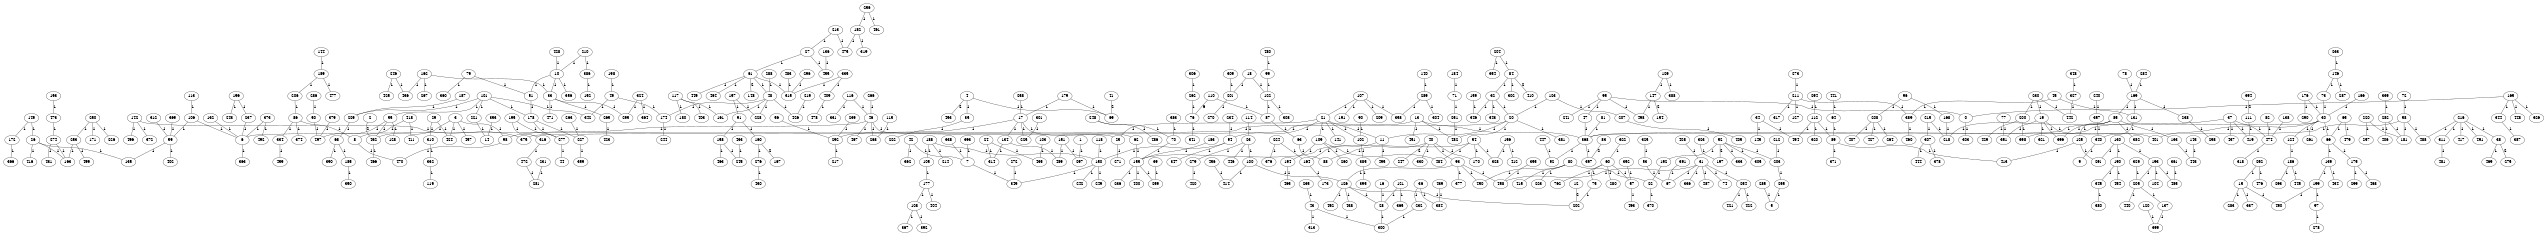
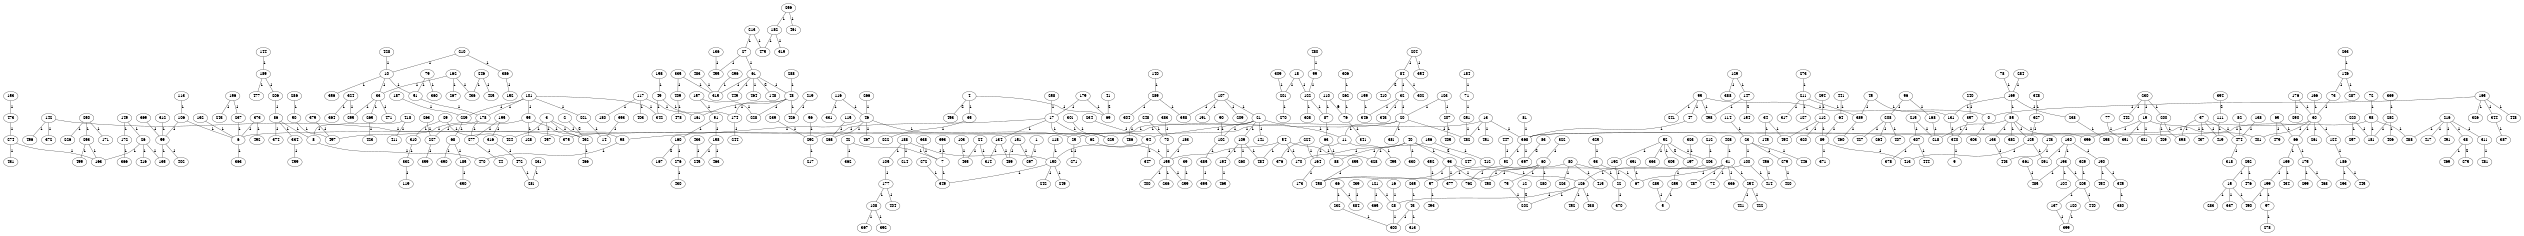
edge "327" -- "442": now "327" -- "125"
